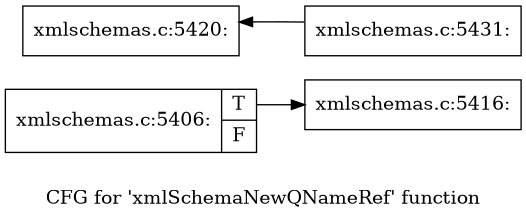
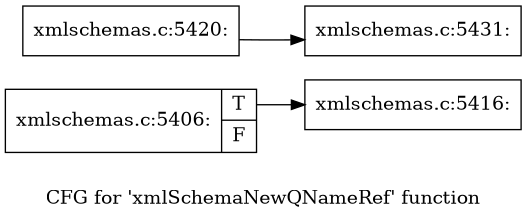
edge "xmlschemas.c:5431:" -> "xmlschemas.c:5420:": reversed
